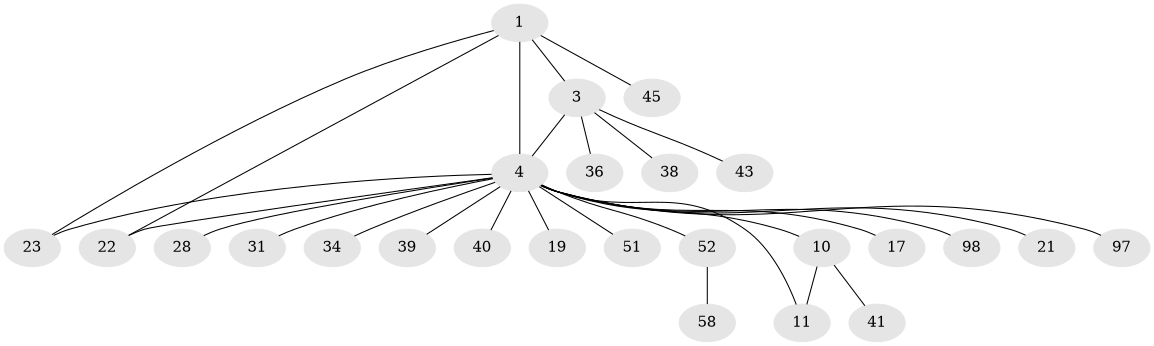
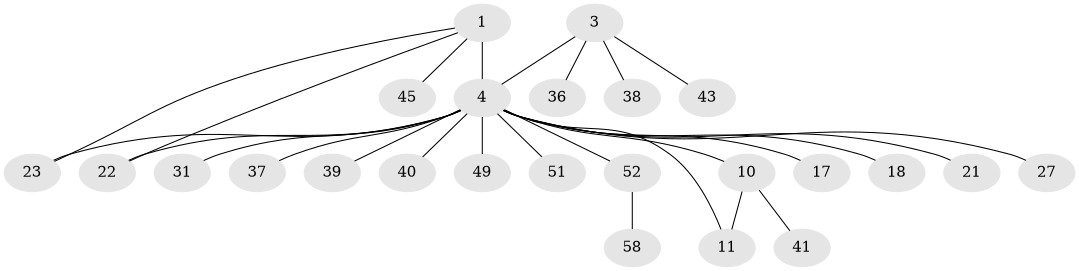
edge "1" -- "3": removed
node "28": removed
node "34": label "34" -> "37"
node "19": label "19" -> "49"
node "98": label "98" -> "18"
node "97": label "97" -> "27"
